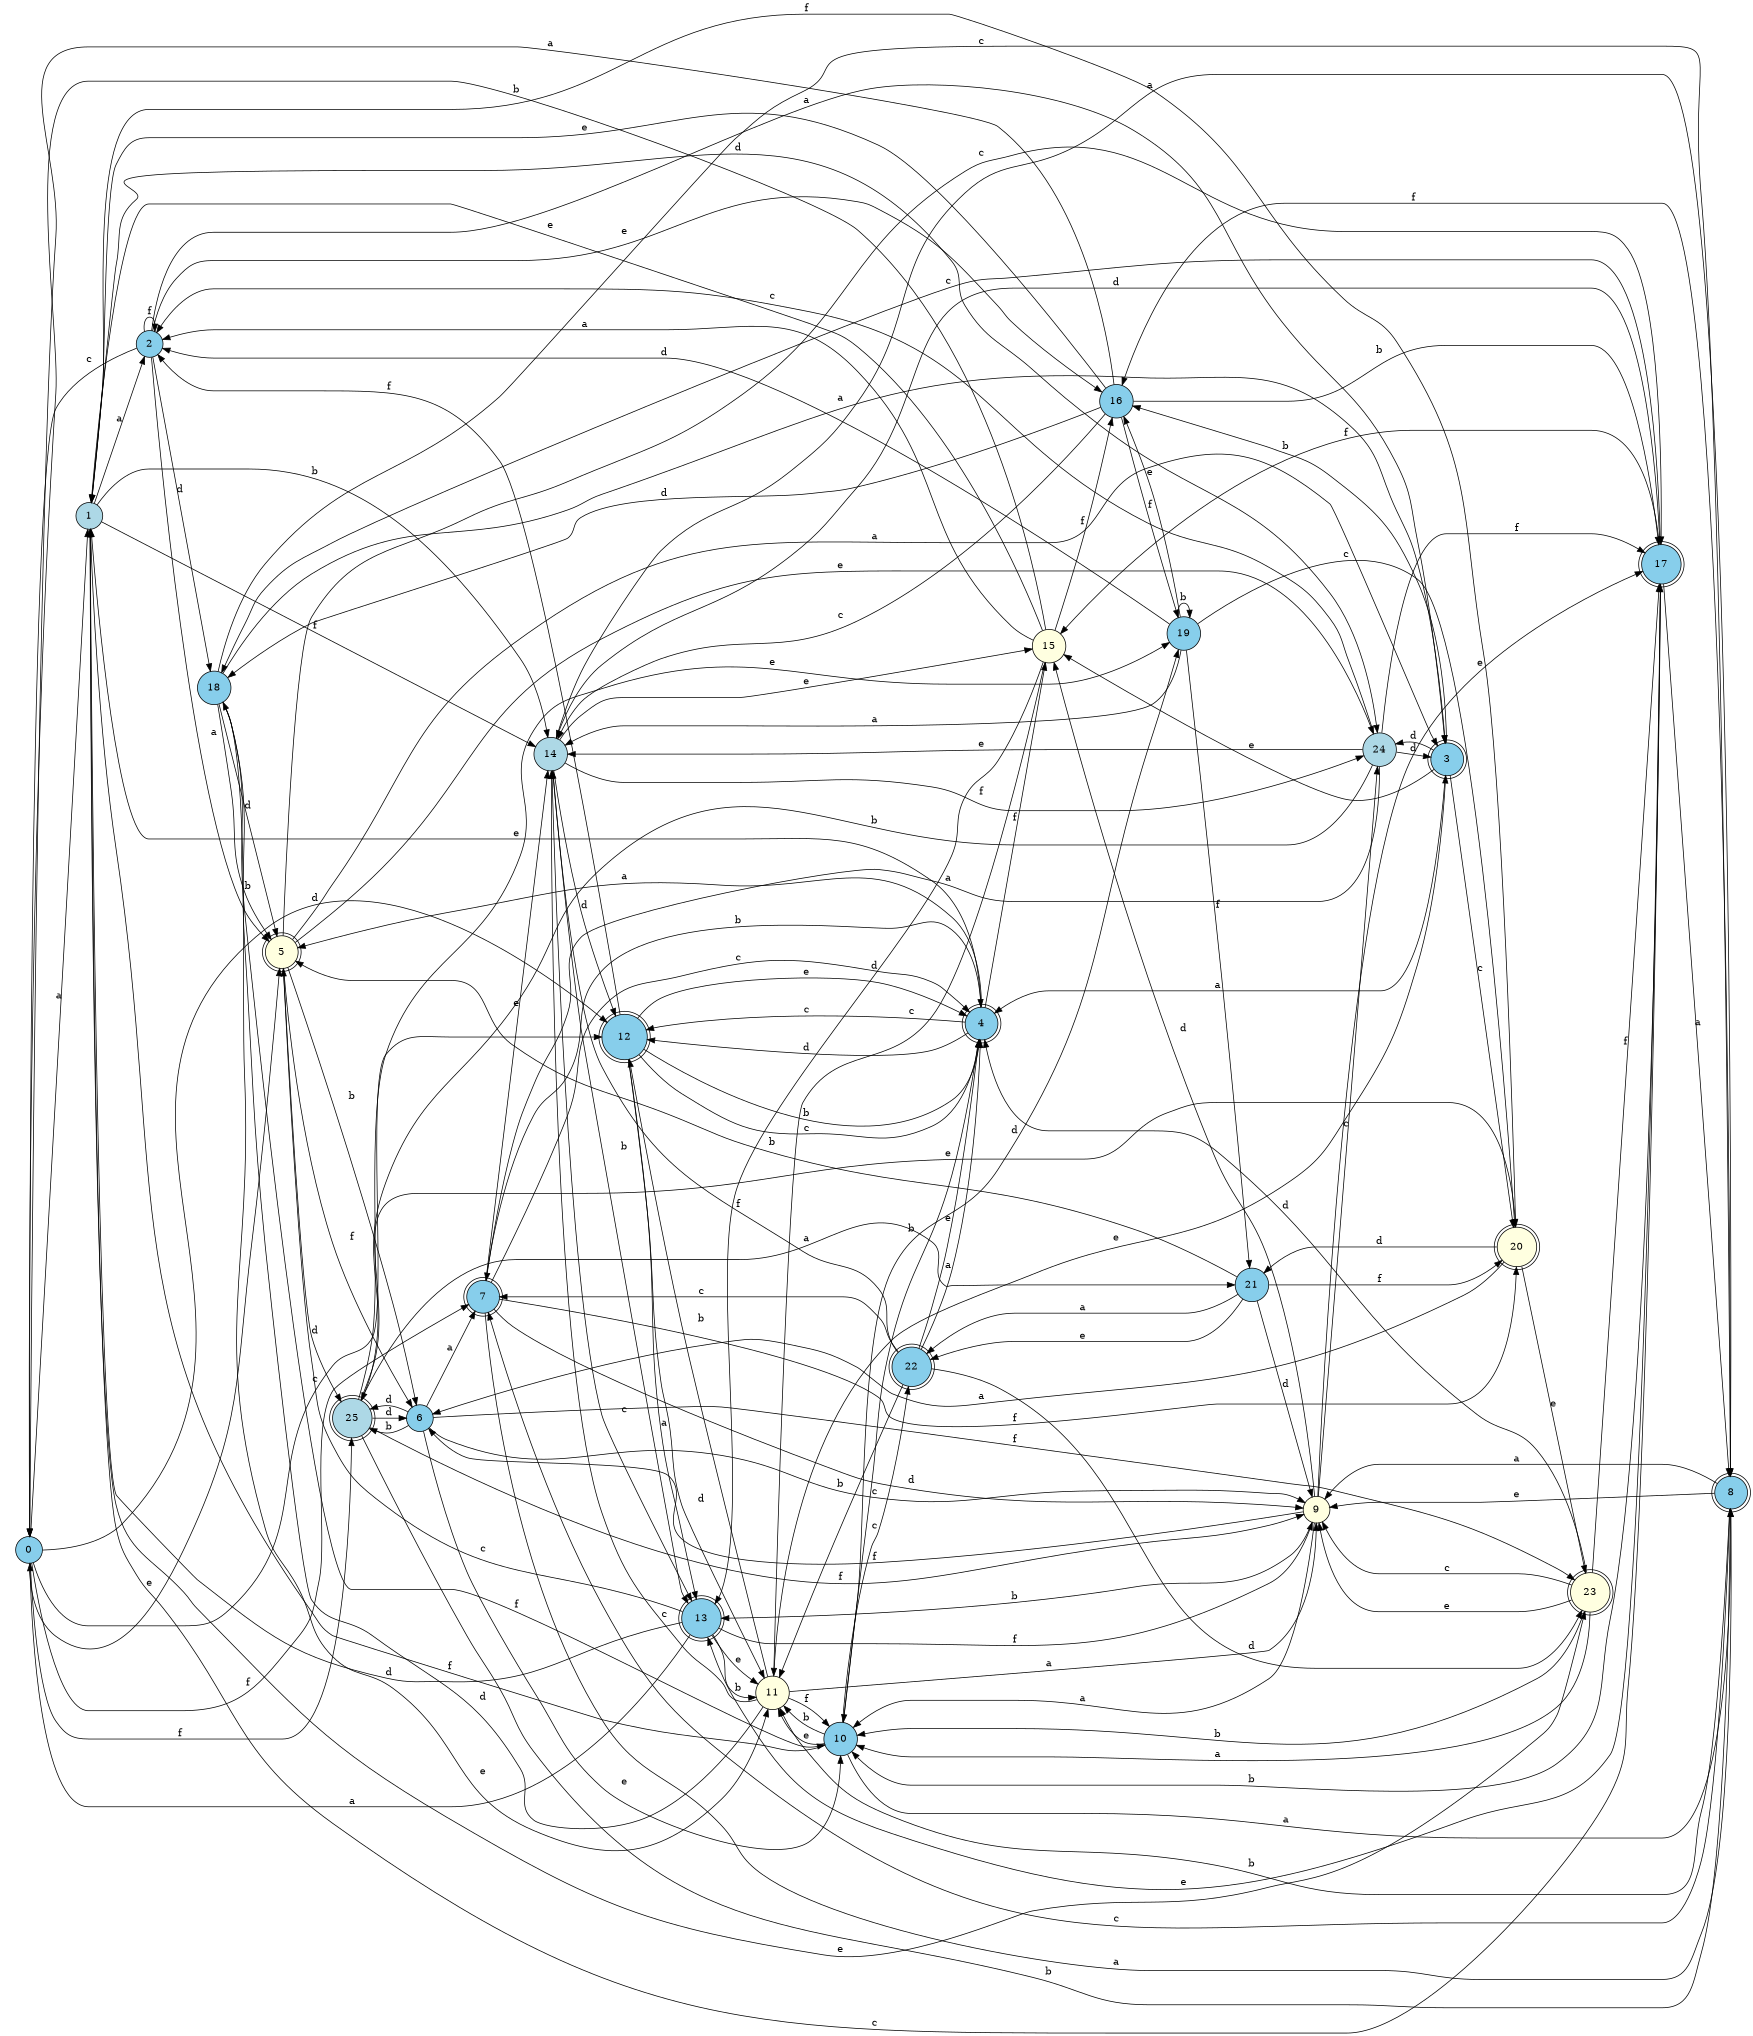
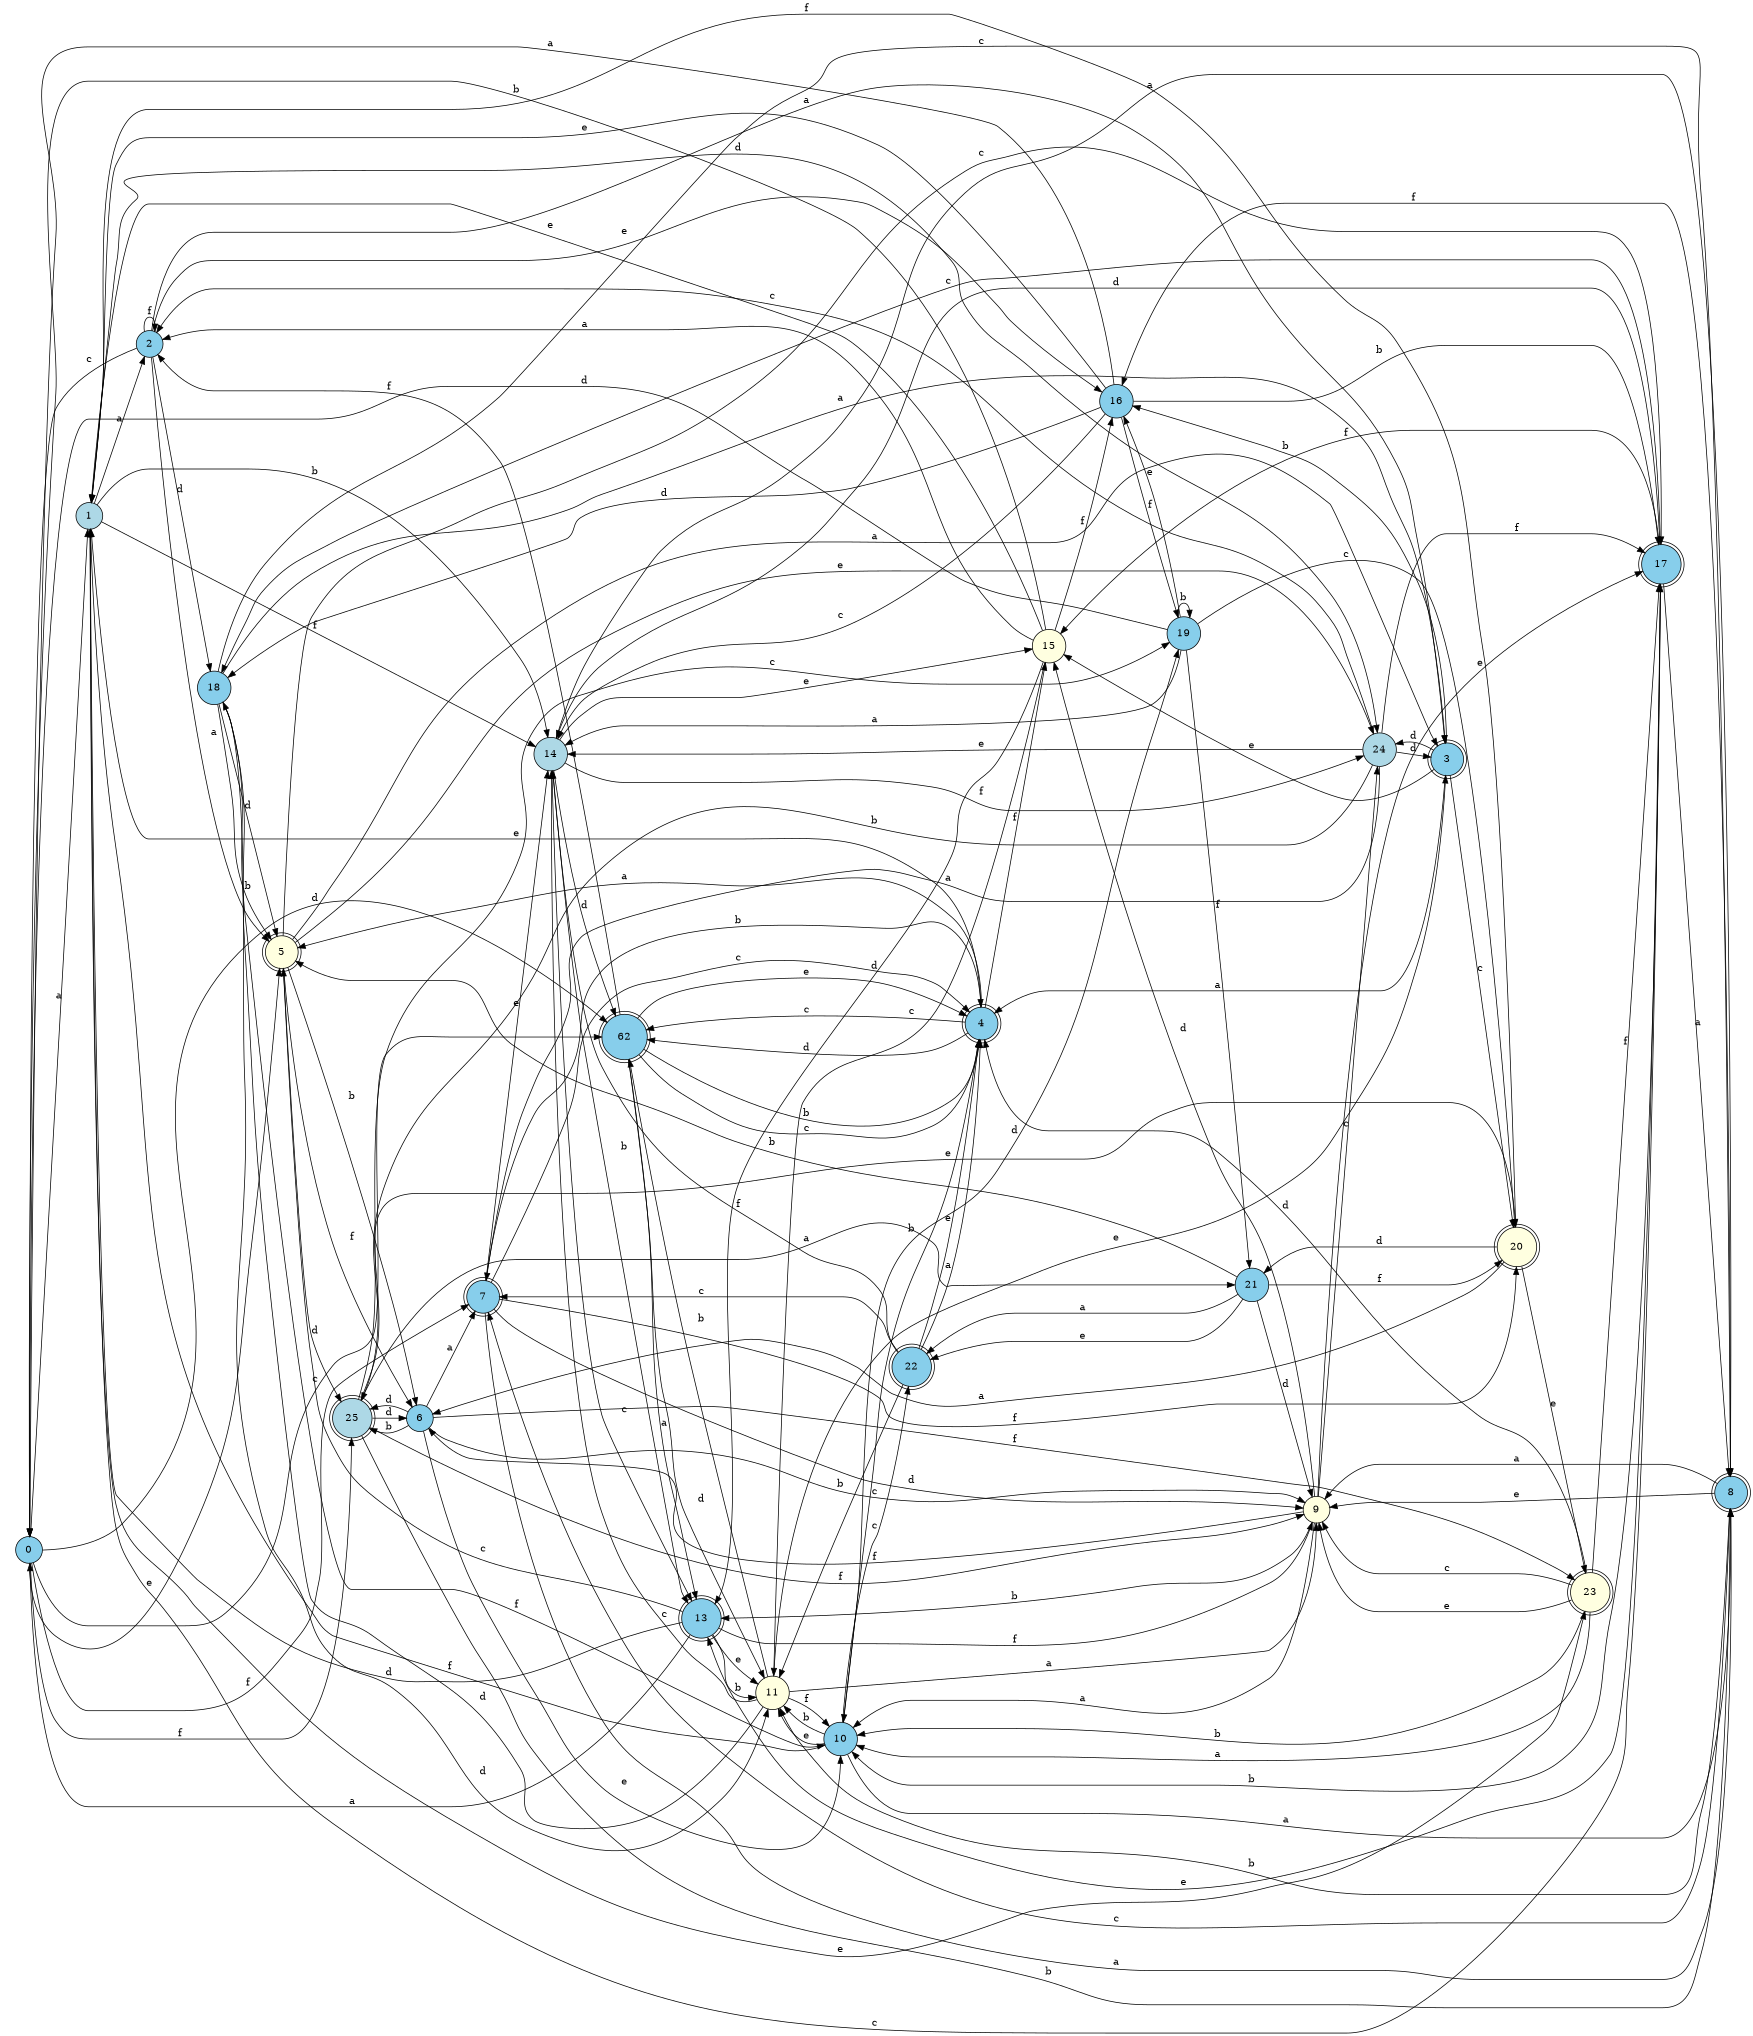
edge "19" -> "2": now "19" -> "0"
edge "25" -> "19": label "e" -> "c"
node "12": label "12" -> "62"
edge "22" -> "23": removed, label "d"
edge "18" -> "11": label "e" -> "d"
